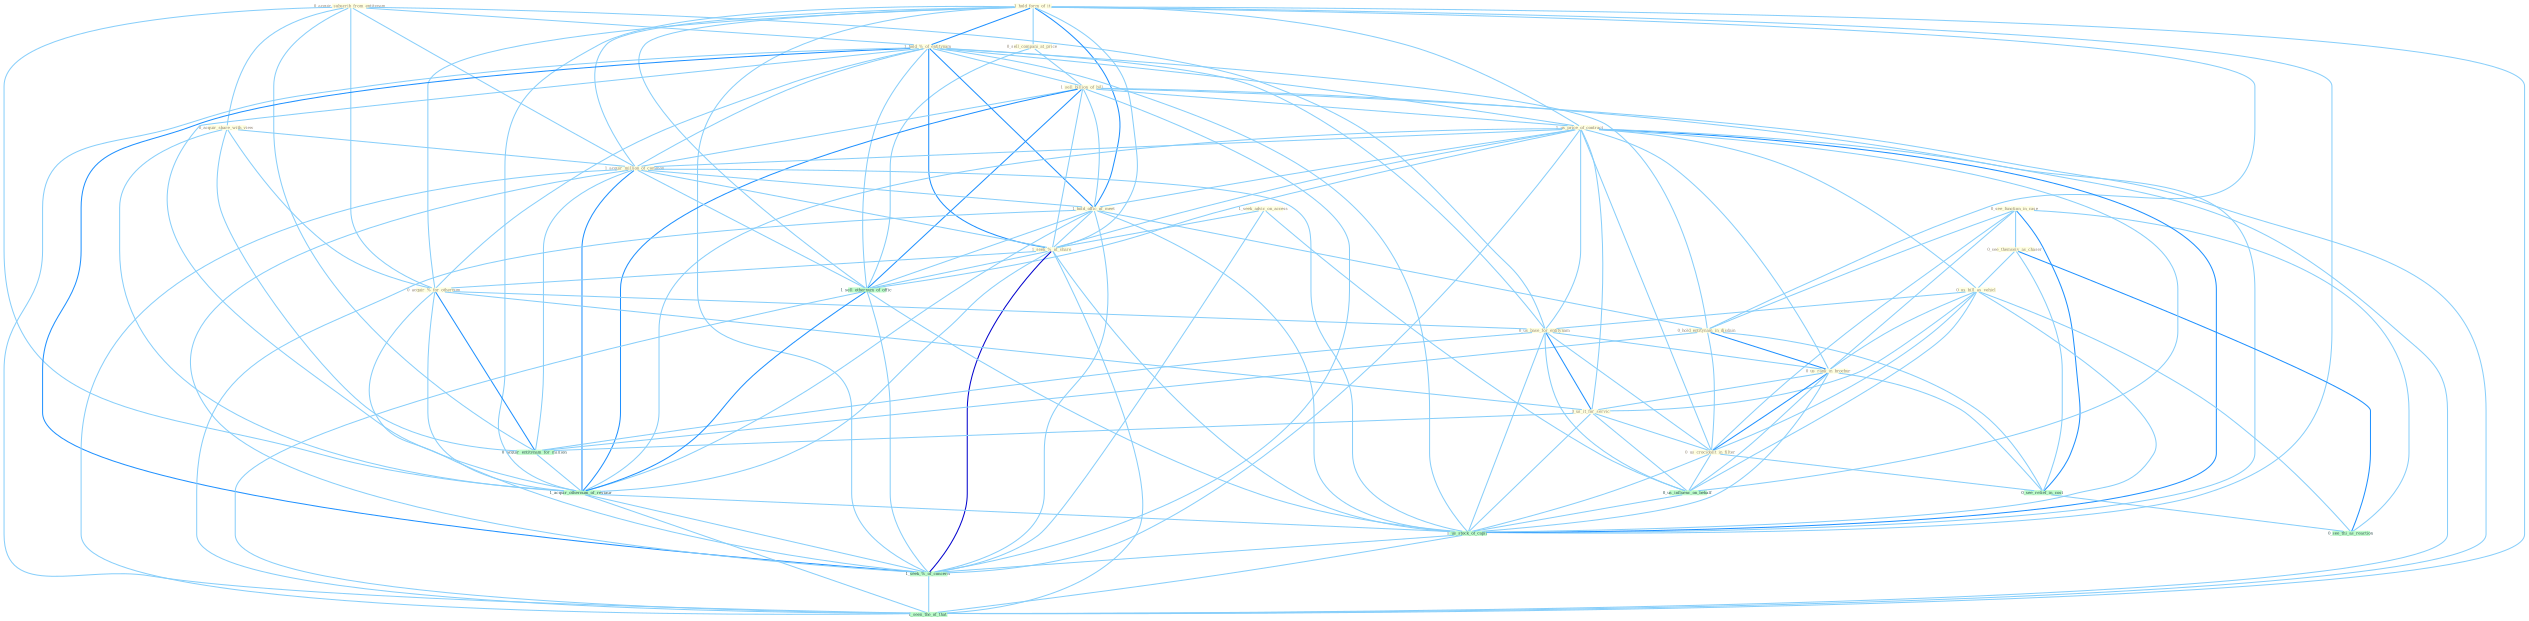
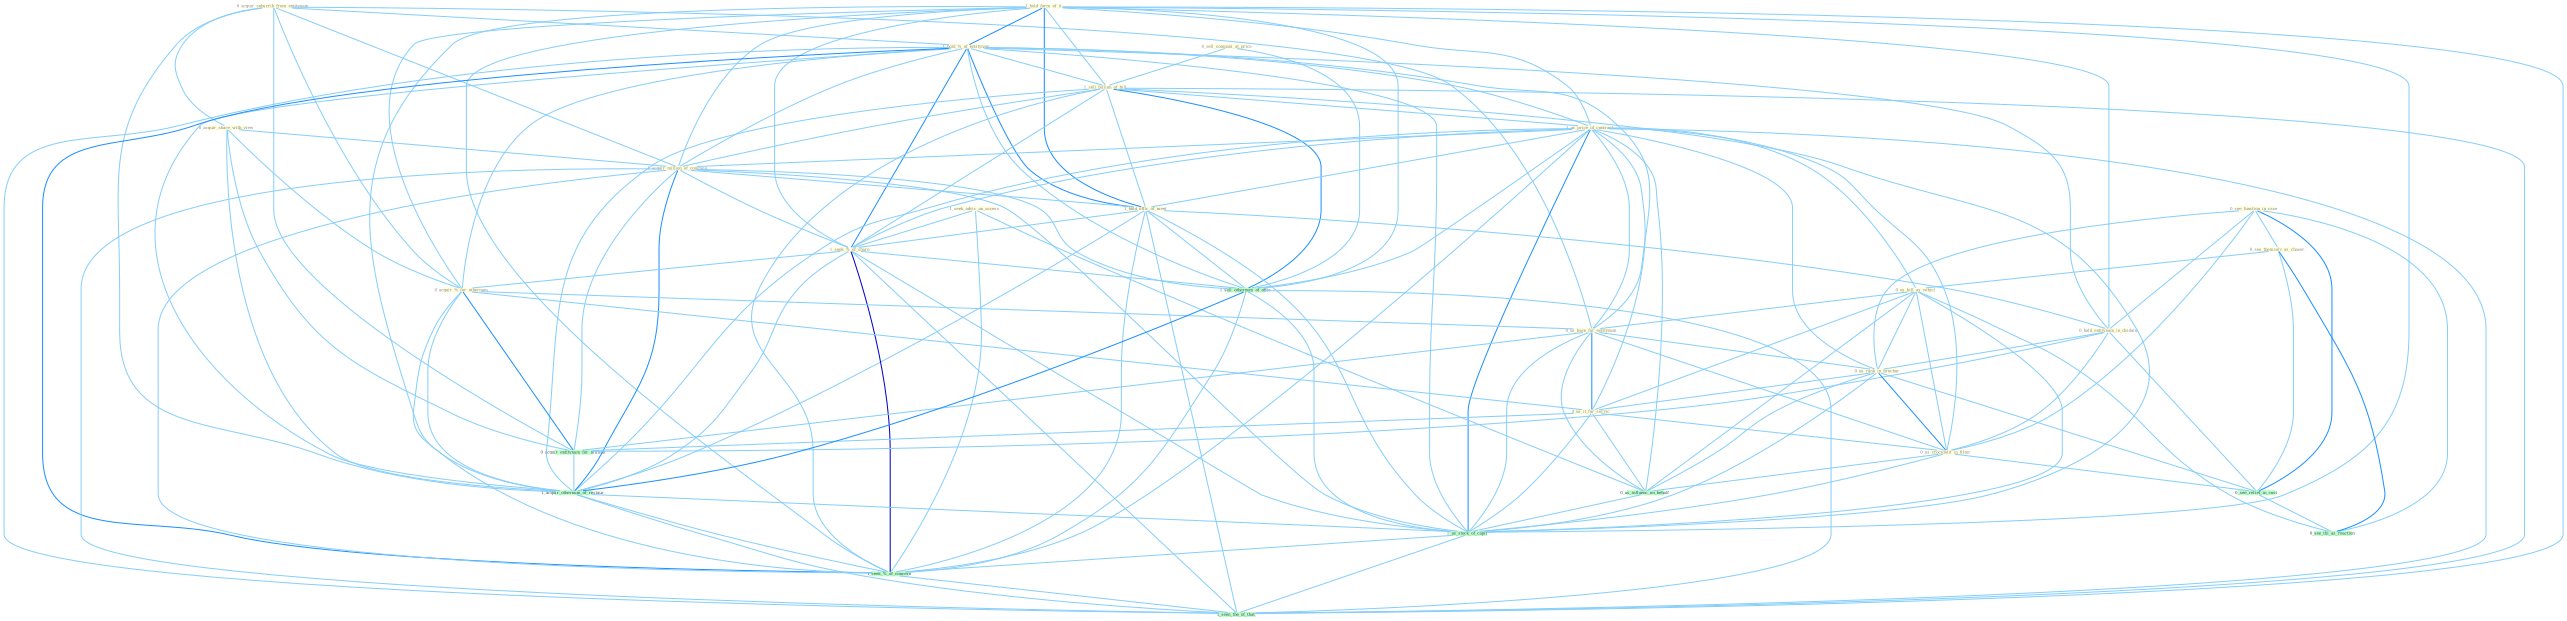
edge "1_hold_form_of_it" -- "0_sell_compani_at_price": now "1_hold_form_of_it" -- "1_sell_billion_of_bill"
edge "1_sell_billion_of_bill" -- "1_acquir_othernum_of_restaur": color #1e90ff -> #87cefa
edge "0_hold_entitynam_in_disdain" -- "0_us_rank_in_brochur": color #1e90ff -> #87cefa
